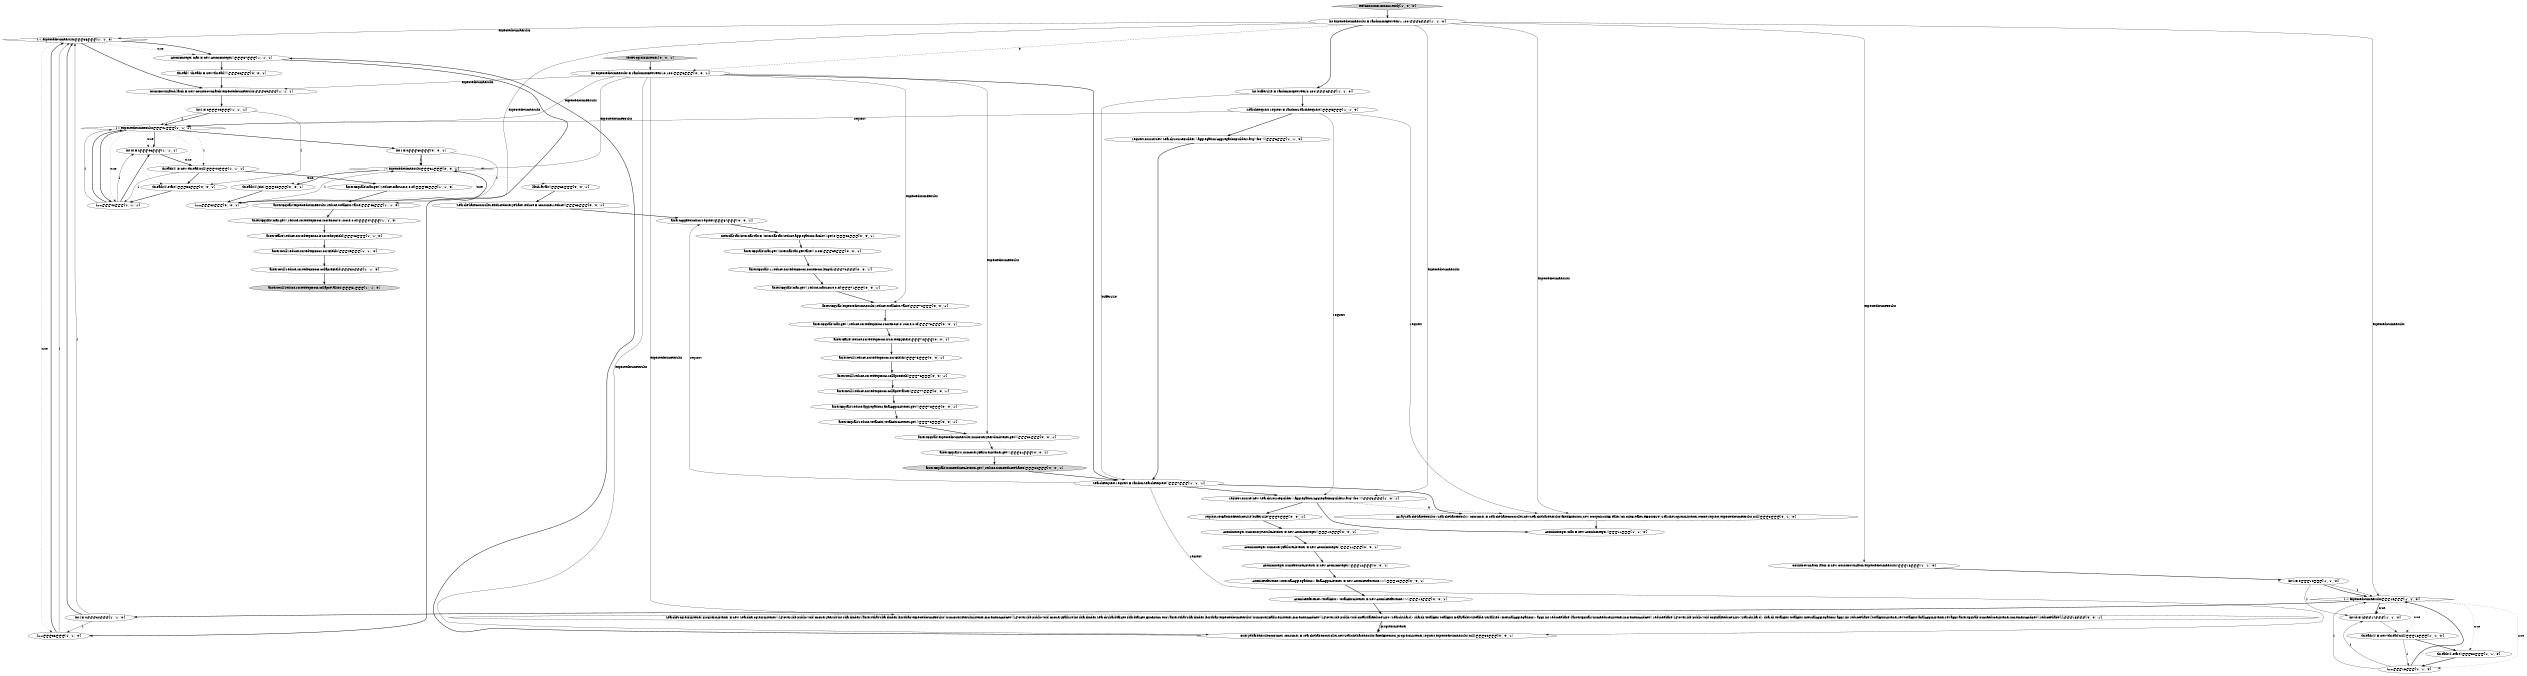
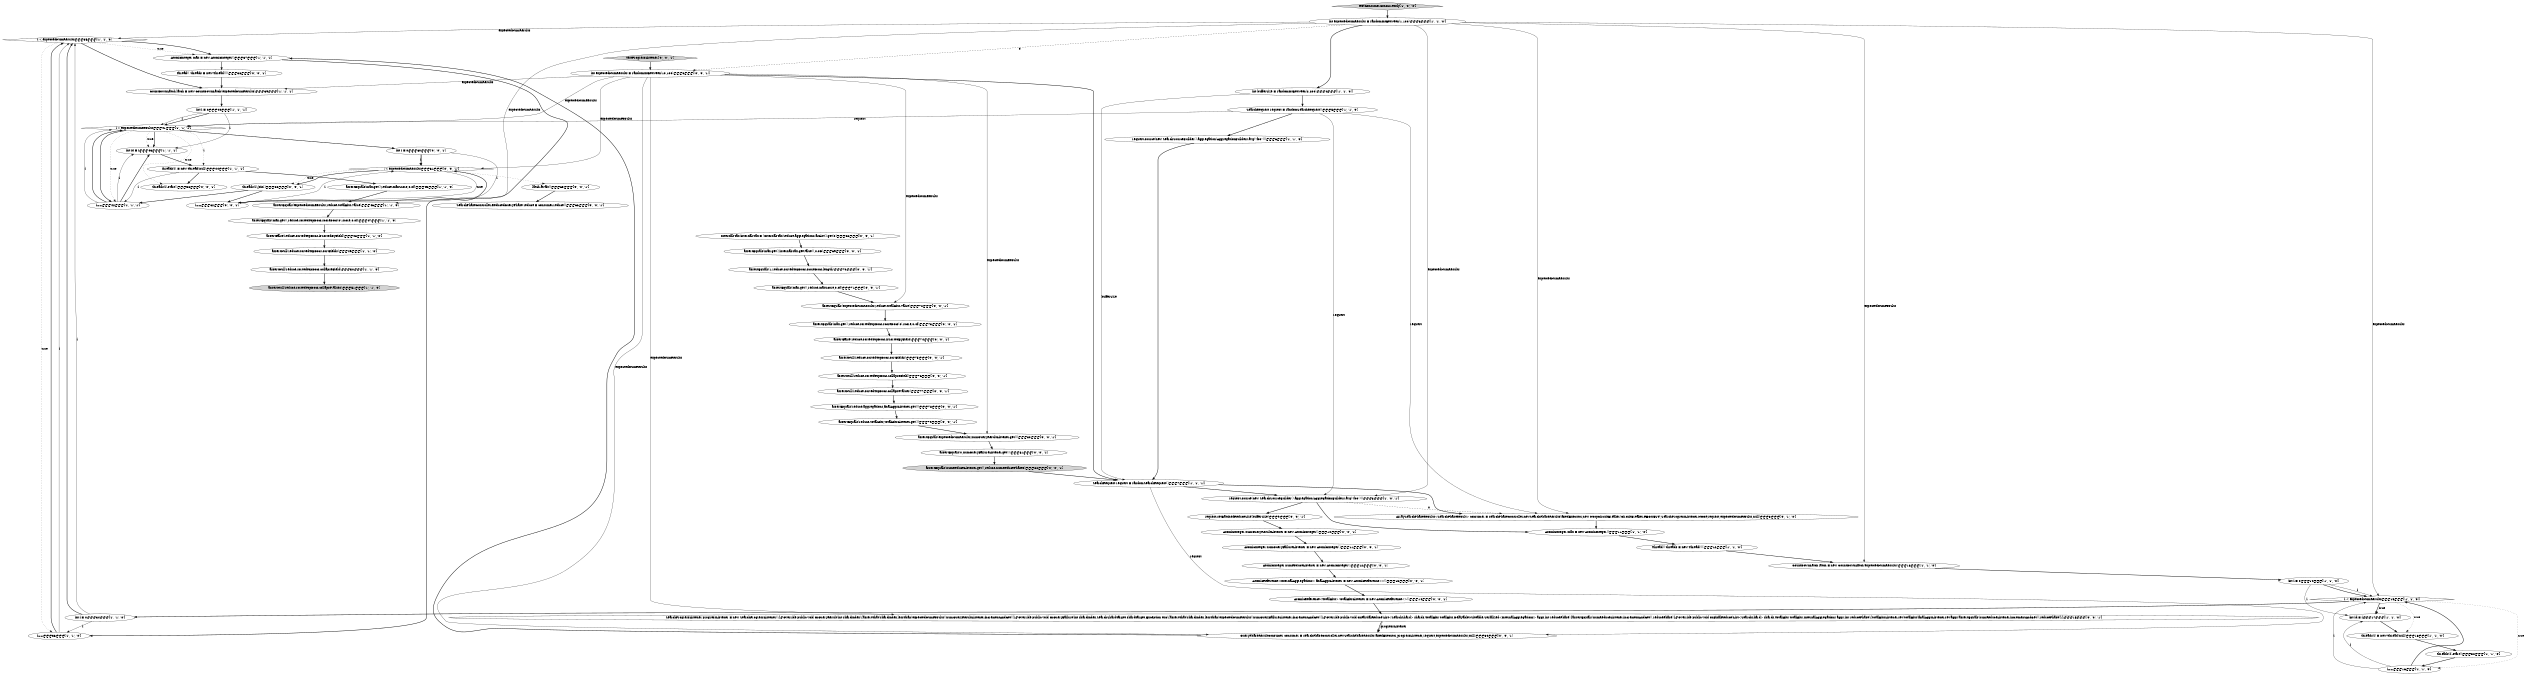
edge "int i = 0@@@40@@@['1', '1', '1']" -> "threads(i(.start()@@@58@@@['0', '0', '1']": now "int i = 0@@@40@@@['1', '1', '1']" -> "int id = i@@@43@@@['1', '1', '1']"
edge "threads(i(.start()@@@58@@@['0', '0', '1']" -> "i++@@@42@@@['1', '1', '1']": now "threads(i(.join()@@@63@@@['0', '0', '1']" -> "i++@@@42@@@['1', '1', '1']"
edge "i < expectedNumResults@@@61@@@['0', '0', '1']" -> "i++@@@62@@@['0', '0', '1']": style dotted -> solid
node "assertAggReduction(request)@@@67@@@['0', '0', '1']": removed
node "Thread(( threads = new Thread((((@@@12@@@['1', '1', '0']": added
edge "i < expectedNumResults@@@15@@@['1', '1', '0']" -> "threads(i(.start()@@@32@@@['1', '1', '0']": removed, label "true"
edge "int id = i@@@17@@@['1', '1', '0']" -> "threads(i( = new Thread(null)@@@18@@@['1', '1', '0']": style solid -> bold
edge "threads(i( = new Thread(null)@@@18@@@['1', '1', '0']" -> "i++@@@16@@@['1', '1', '0']": removed, label "i"
